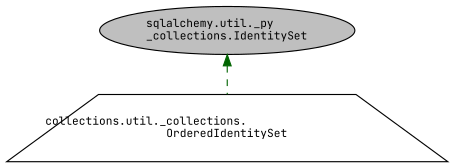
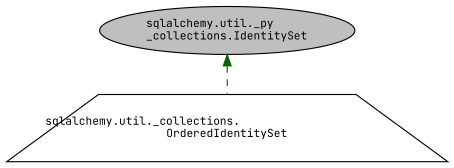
node "collections.util._collections. OrderedIdentitySet": label "collections.util._collections. OrderedIdentitySet" -> "sqlalchemy.util._collections. OrderedIdentitySet"
